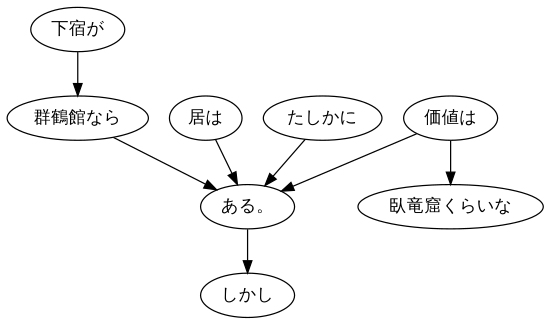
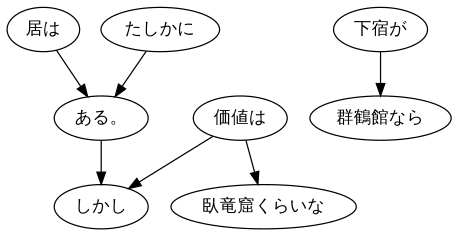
edge "価値は" -> "ある。": now "価値は" -> "しかし"
edge "群鶴館なら" -> "ある。": removed
